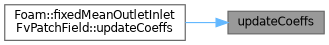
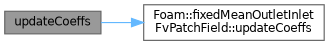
edge "Foam::fixedMeanOutletInlet FvPatchField::updateCoeffs" -> "updateCoeffs": reversed
